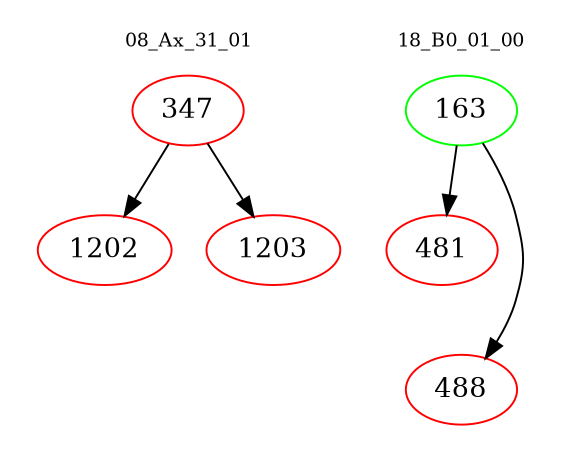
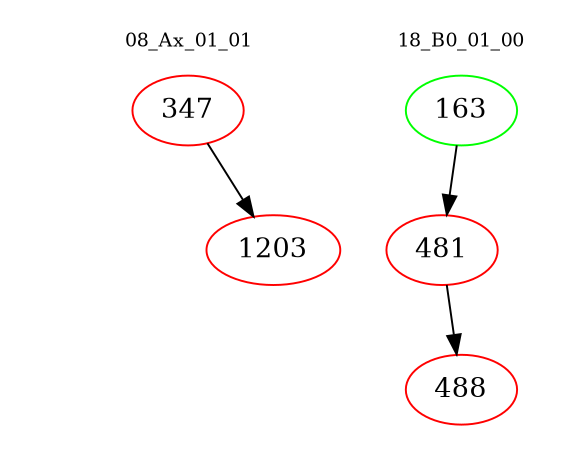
cluster "08_Ax_31_01": label "08_Ax_31_01" -> "08_Ax_01_01"
edge "163" -> "488": now "481" -> "488"
node "1202": removed
